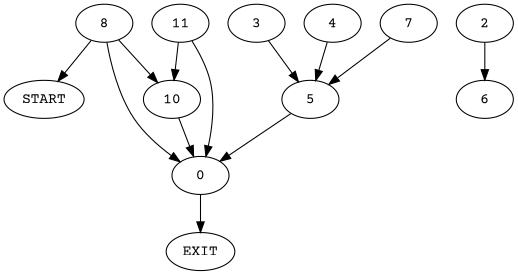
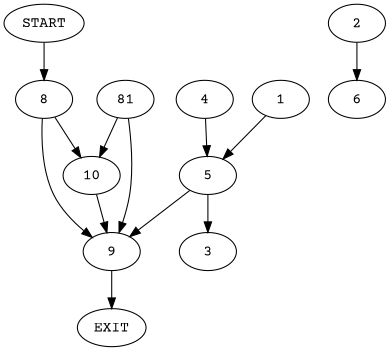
node "11": label "11" -> "81"
node "7": label "7" -> "1"
edge "8" -> "START": reversed
edge "3" -> "5": reversed
node "0": label "0" -> "9"
